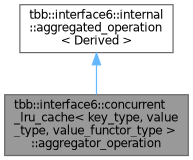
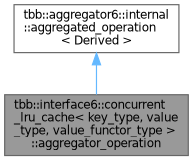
node "tbb::interface6::internal ::aggregated_operation < Derived >": label "tbb::interface6::internal ::aggregated_operation < Derived >" -> "tbb::aggregator6::internal ::aggregated_operation < Derived >"
